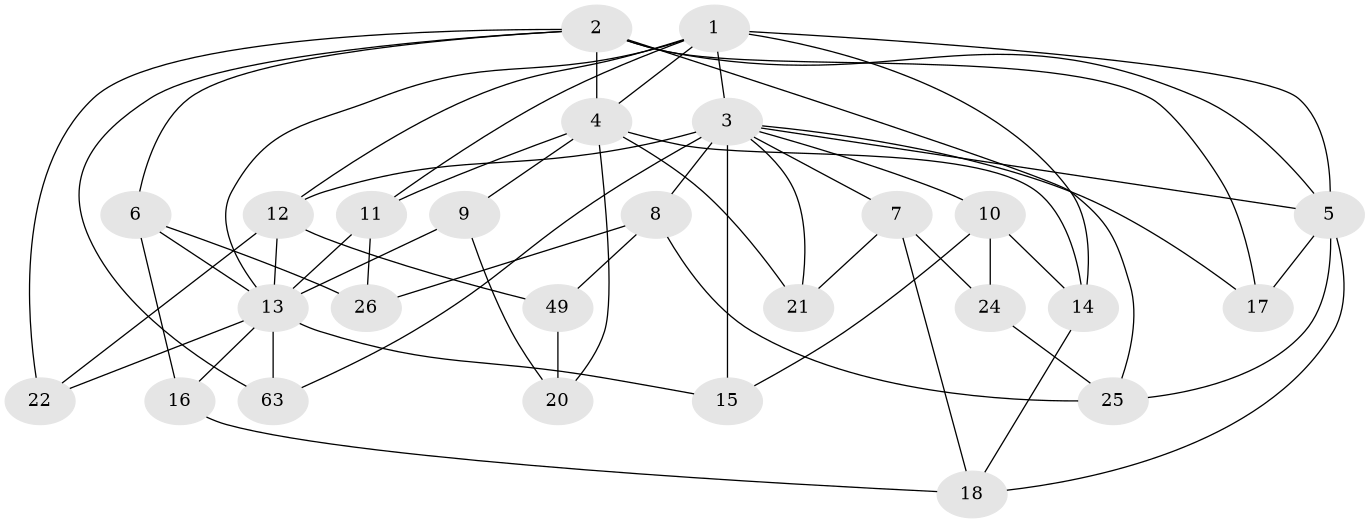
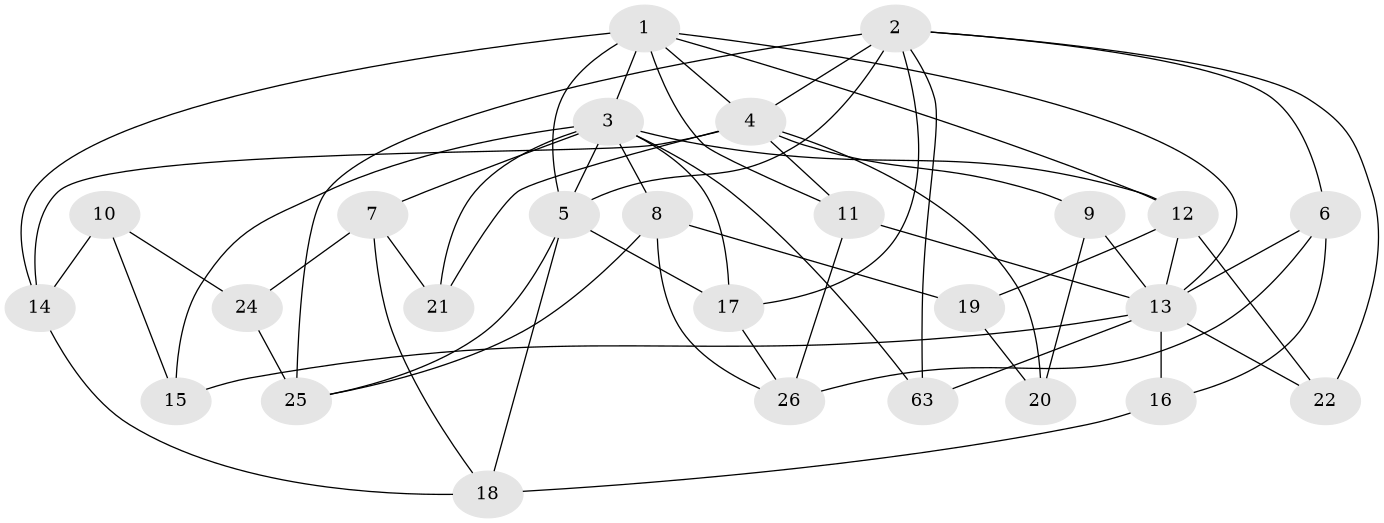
edge "3" -- "10": removed
node "49": label "49" -> "19"
edge "17" -- "26": added
